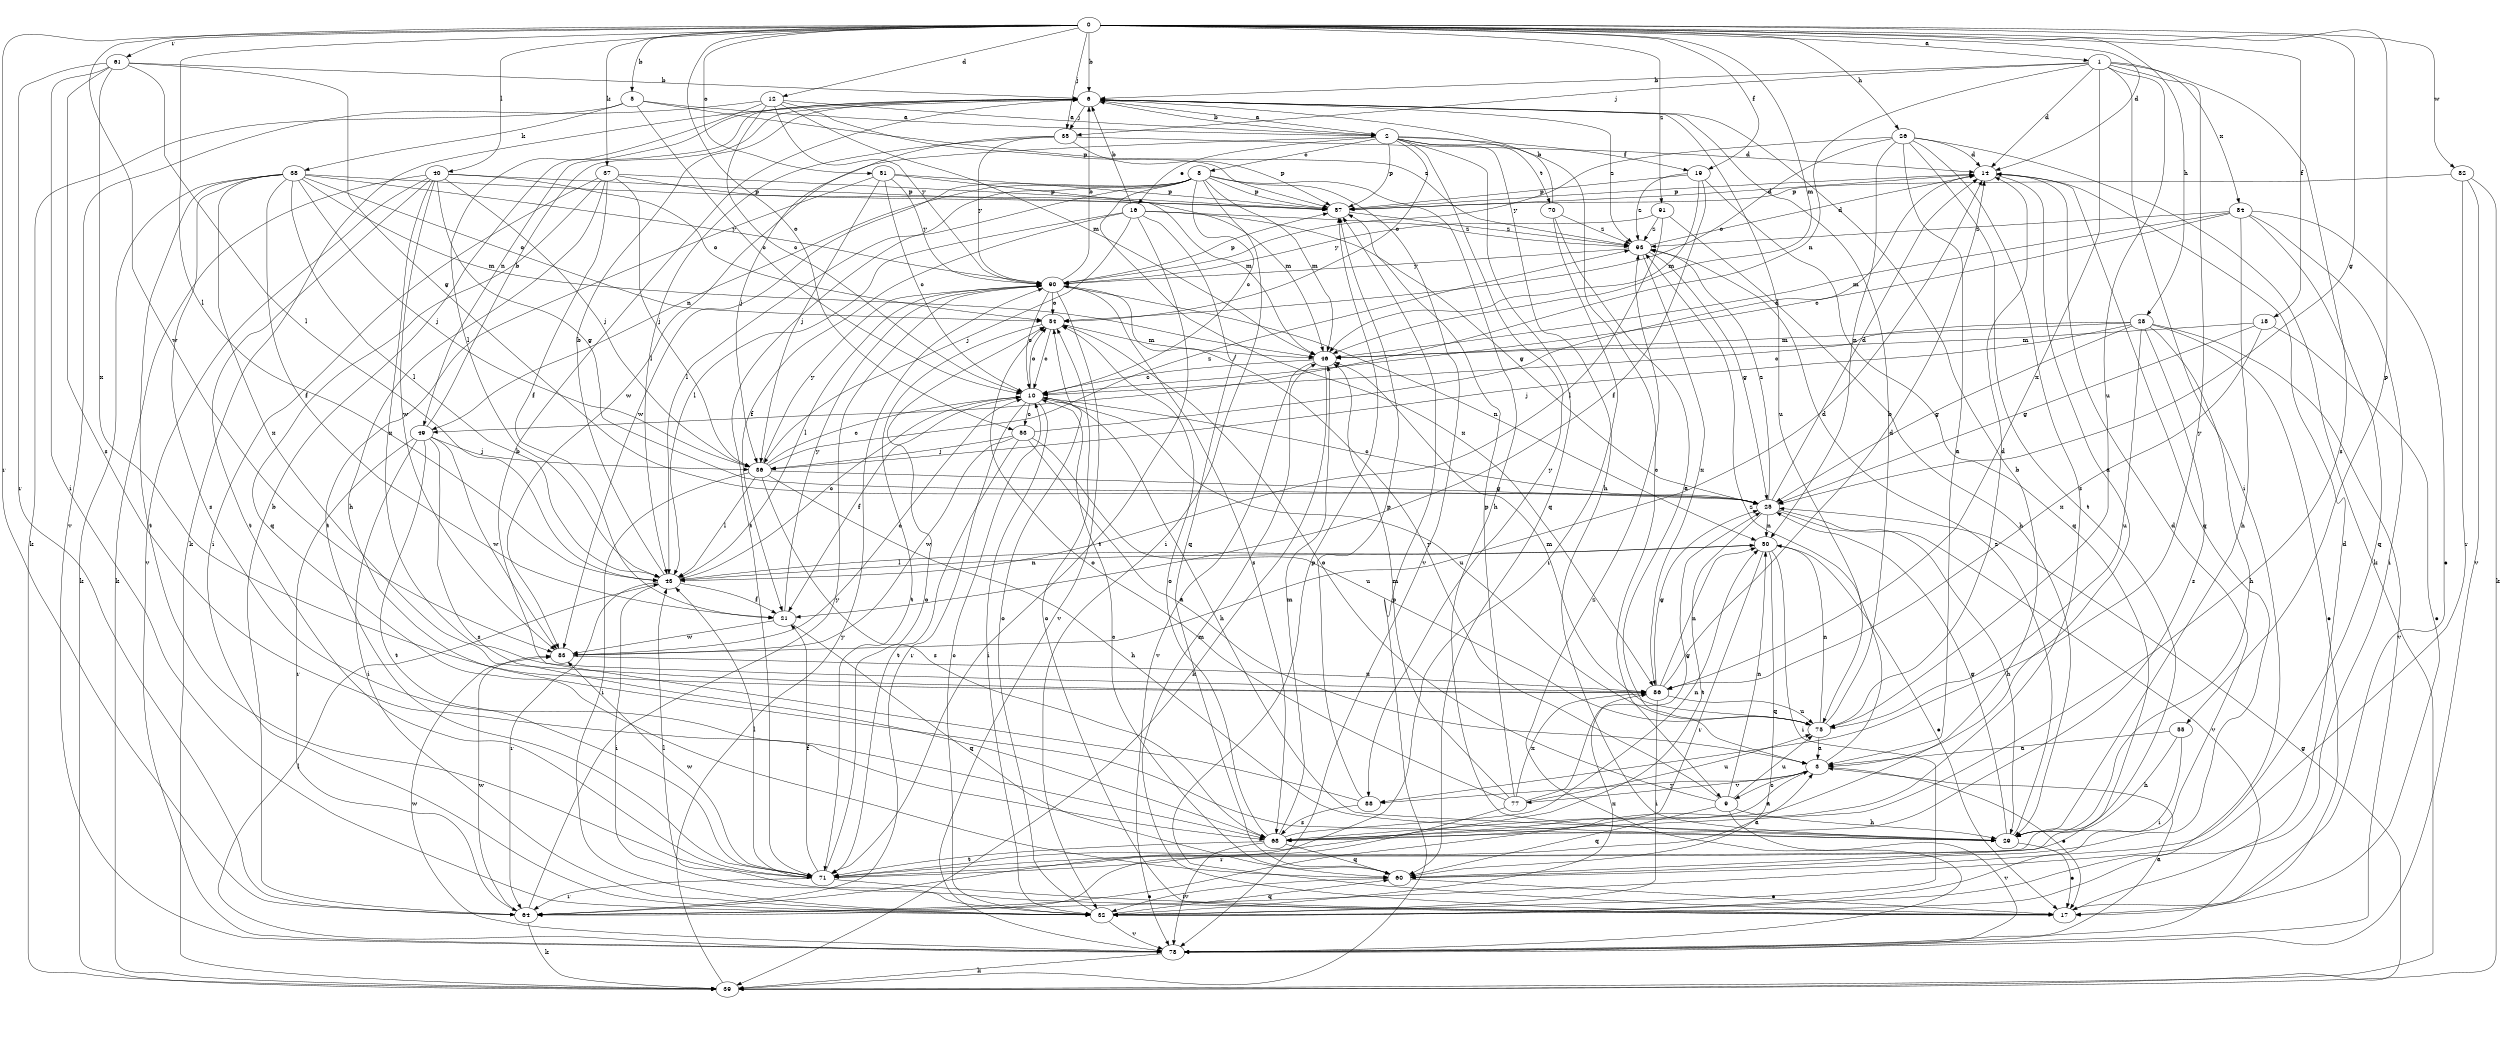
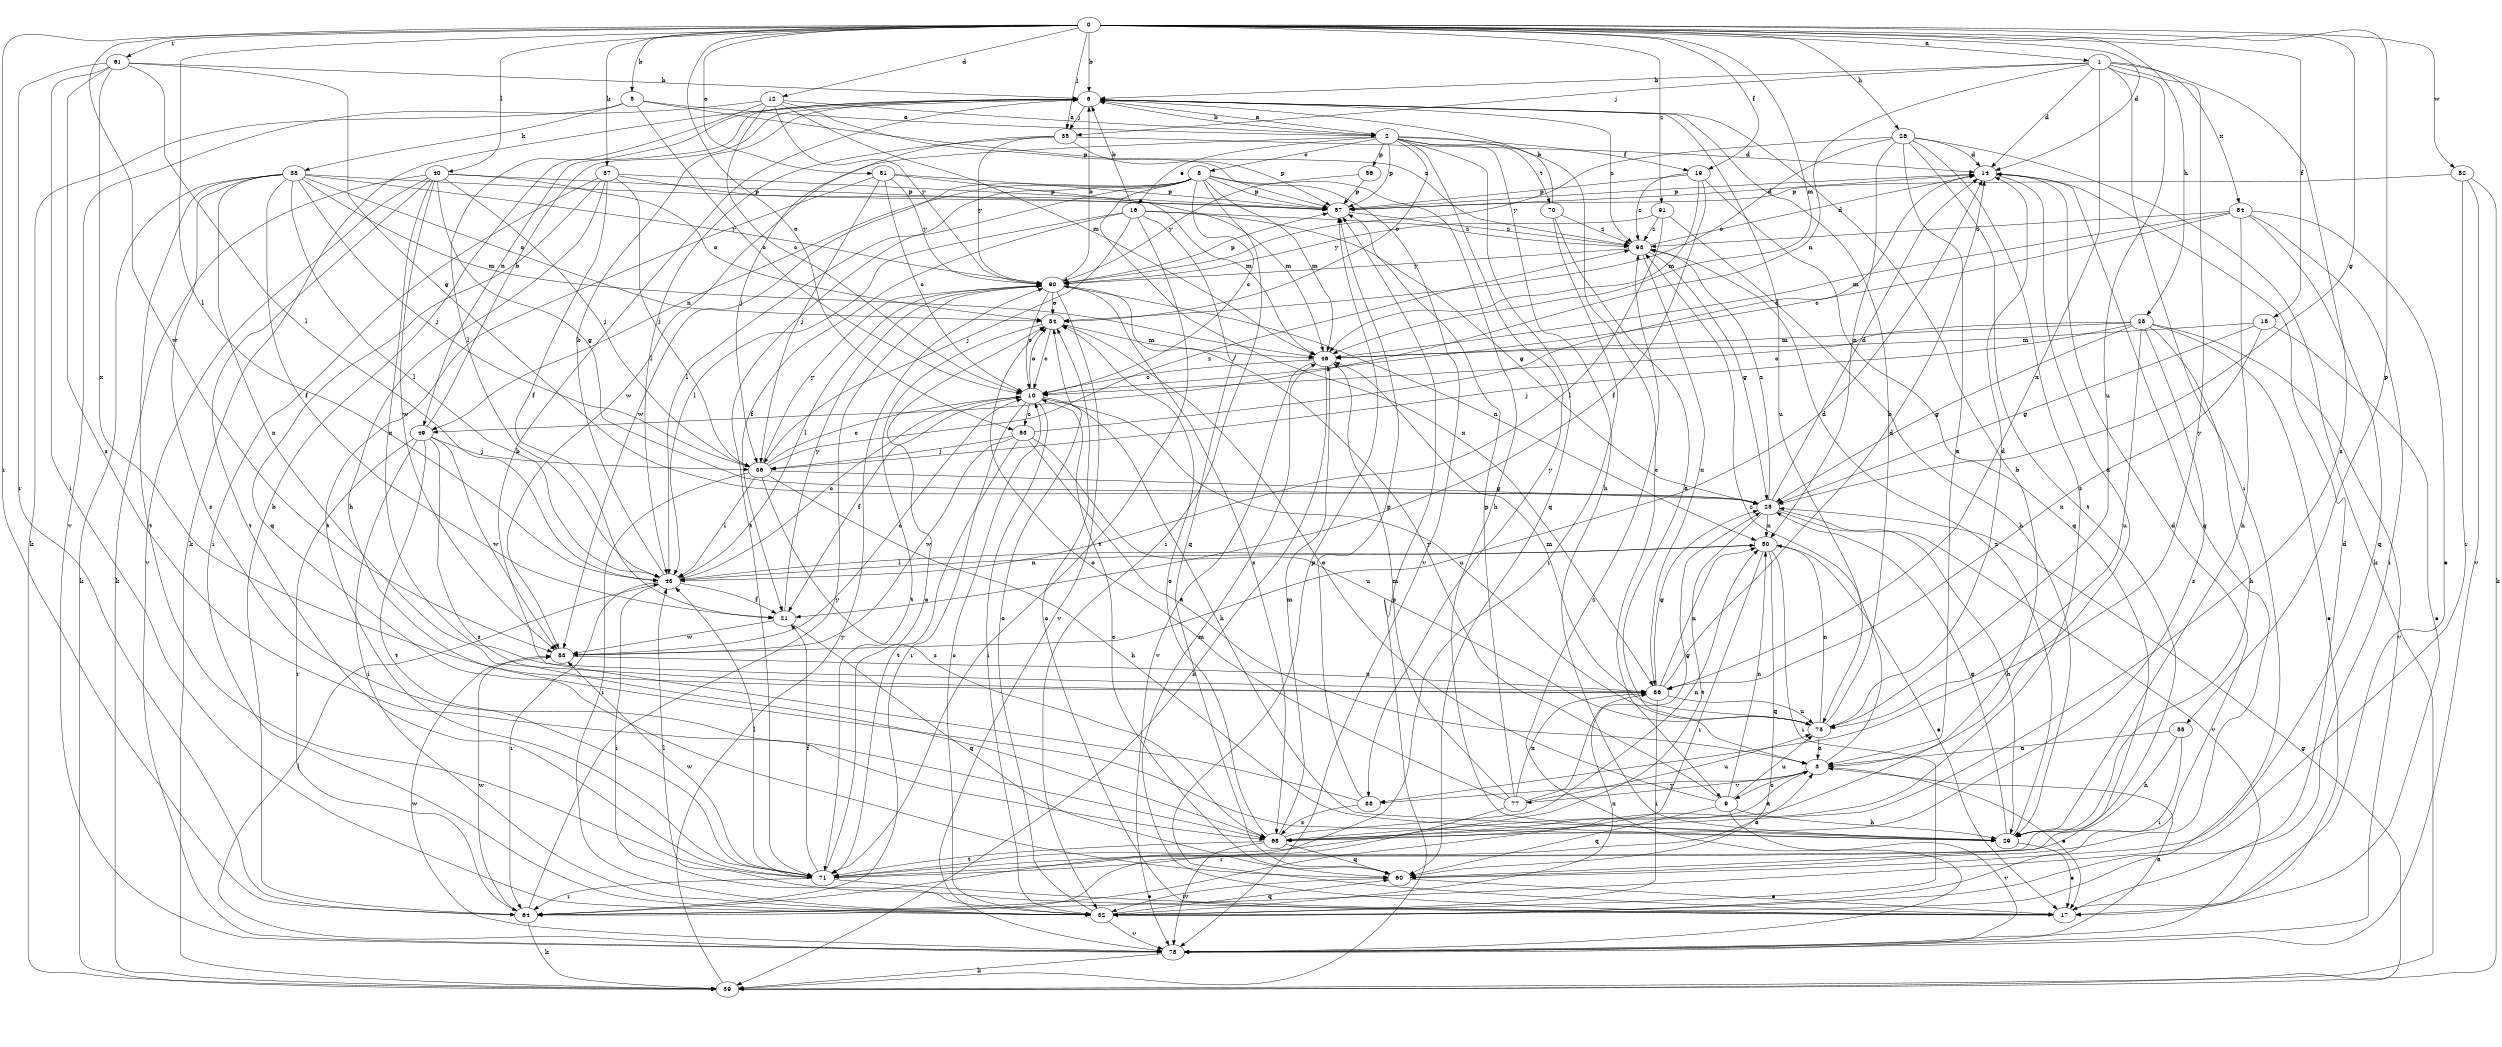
node "56": added
edge "25" -> "10": removed, label "c"
